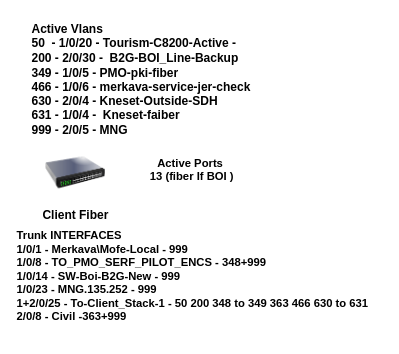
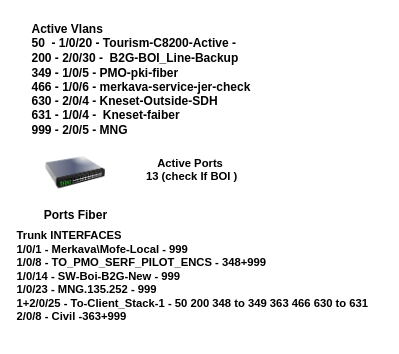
node "Active Ports 13 (fiber If BOI )": label "Active Ports 13 (fiber If BOI )" -> "Active Ports 13 (check If BOI )"
node "Client Fiber": label "Client Fiber" -> "Ports Fiber"
